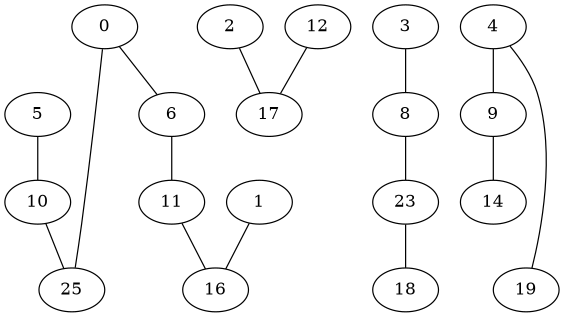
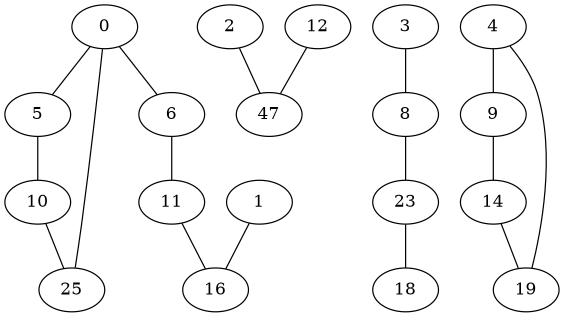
edge "0" -- "5": added
node "17": label "17" -> "47"
edge "14" -- "19": added
